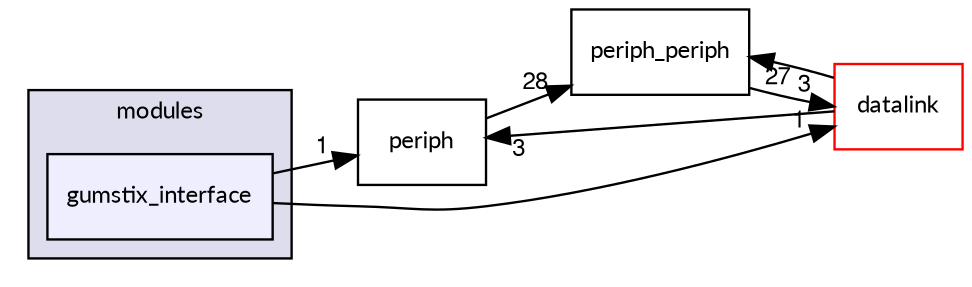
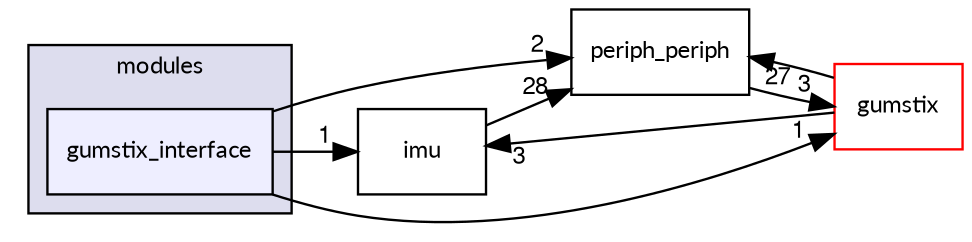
edge "gumstix_interface" -> "periph_periph": added
node "datalink": label "datalink" -> "gumstix"
node "periph": label "periph" -> "imu"
